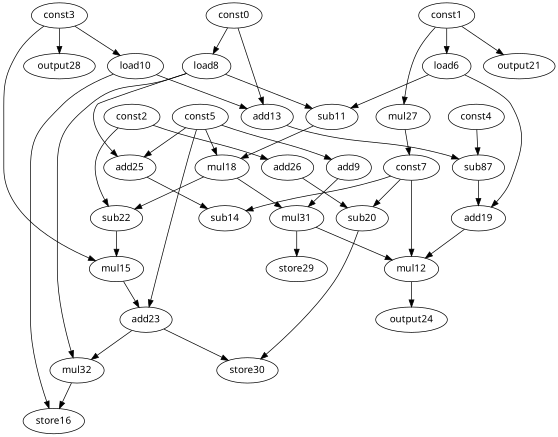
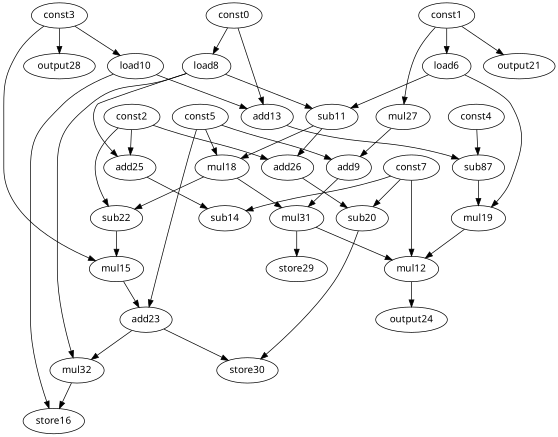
edge "mul27" -> "const7": now "mul27" -> "add9"
edge "const5" -> "add25": now "const2" -> "add25"
edge "sub11" -> "add26": added
node "add19": label "add19" -> "mul19"
